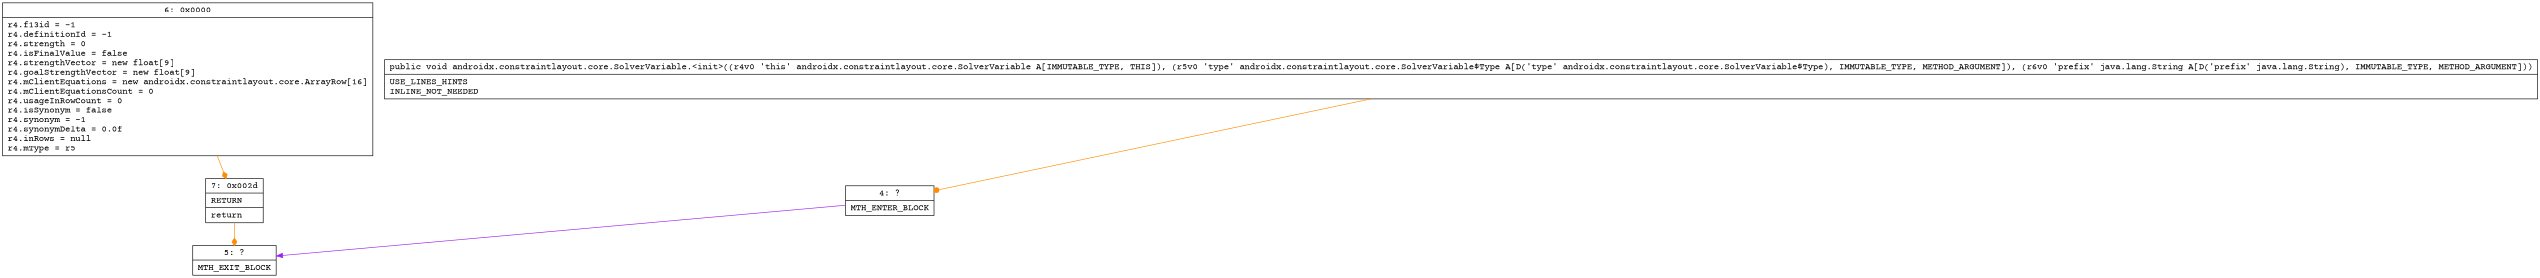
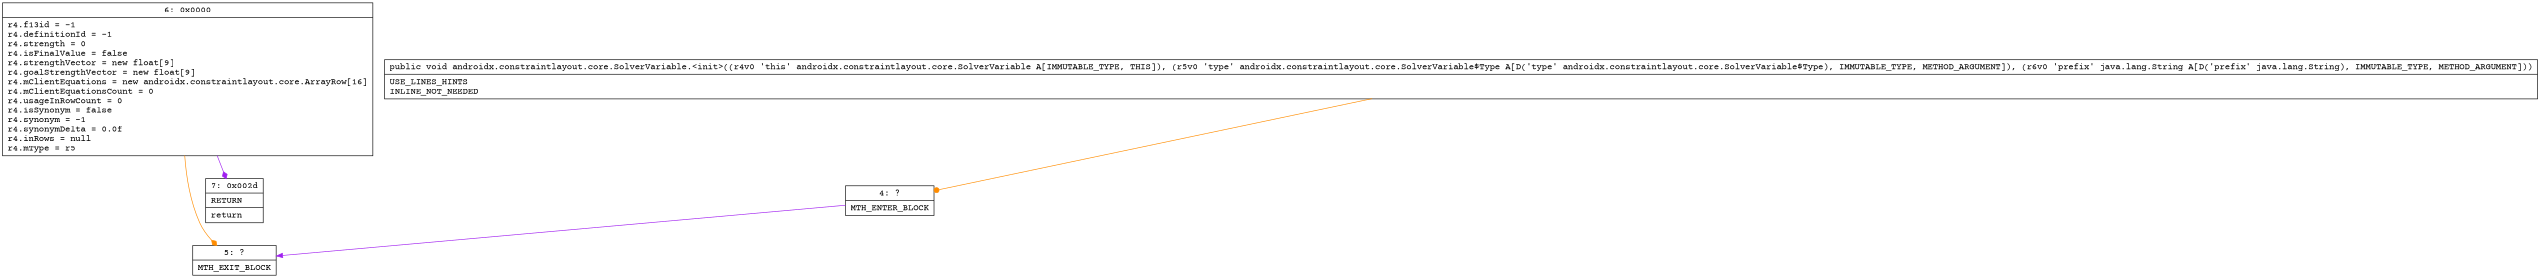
edge "6: 0x0000" -> "7: 0x002d": color darkorange -> purple
edge "7: 0x002d" -> "5: ?": now "6: 0x0000" -> "5: ?"
